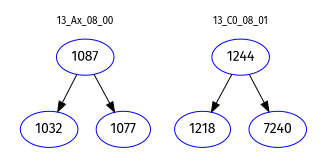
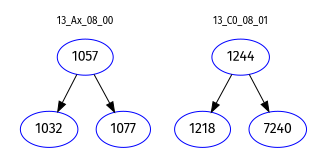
node "1087": label "1087" -> "1057"
